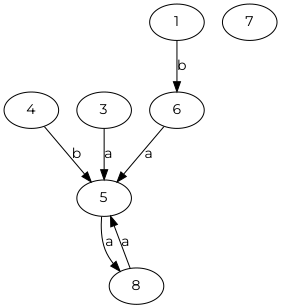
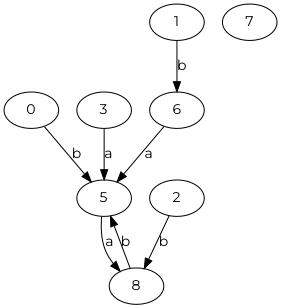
node "4": label "4" -> "0"
node "2": added
edge "8" -> "5": label "a" -> "b"
